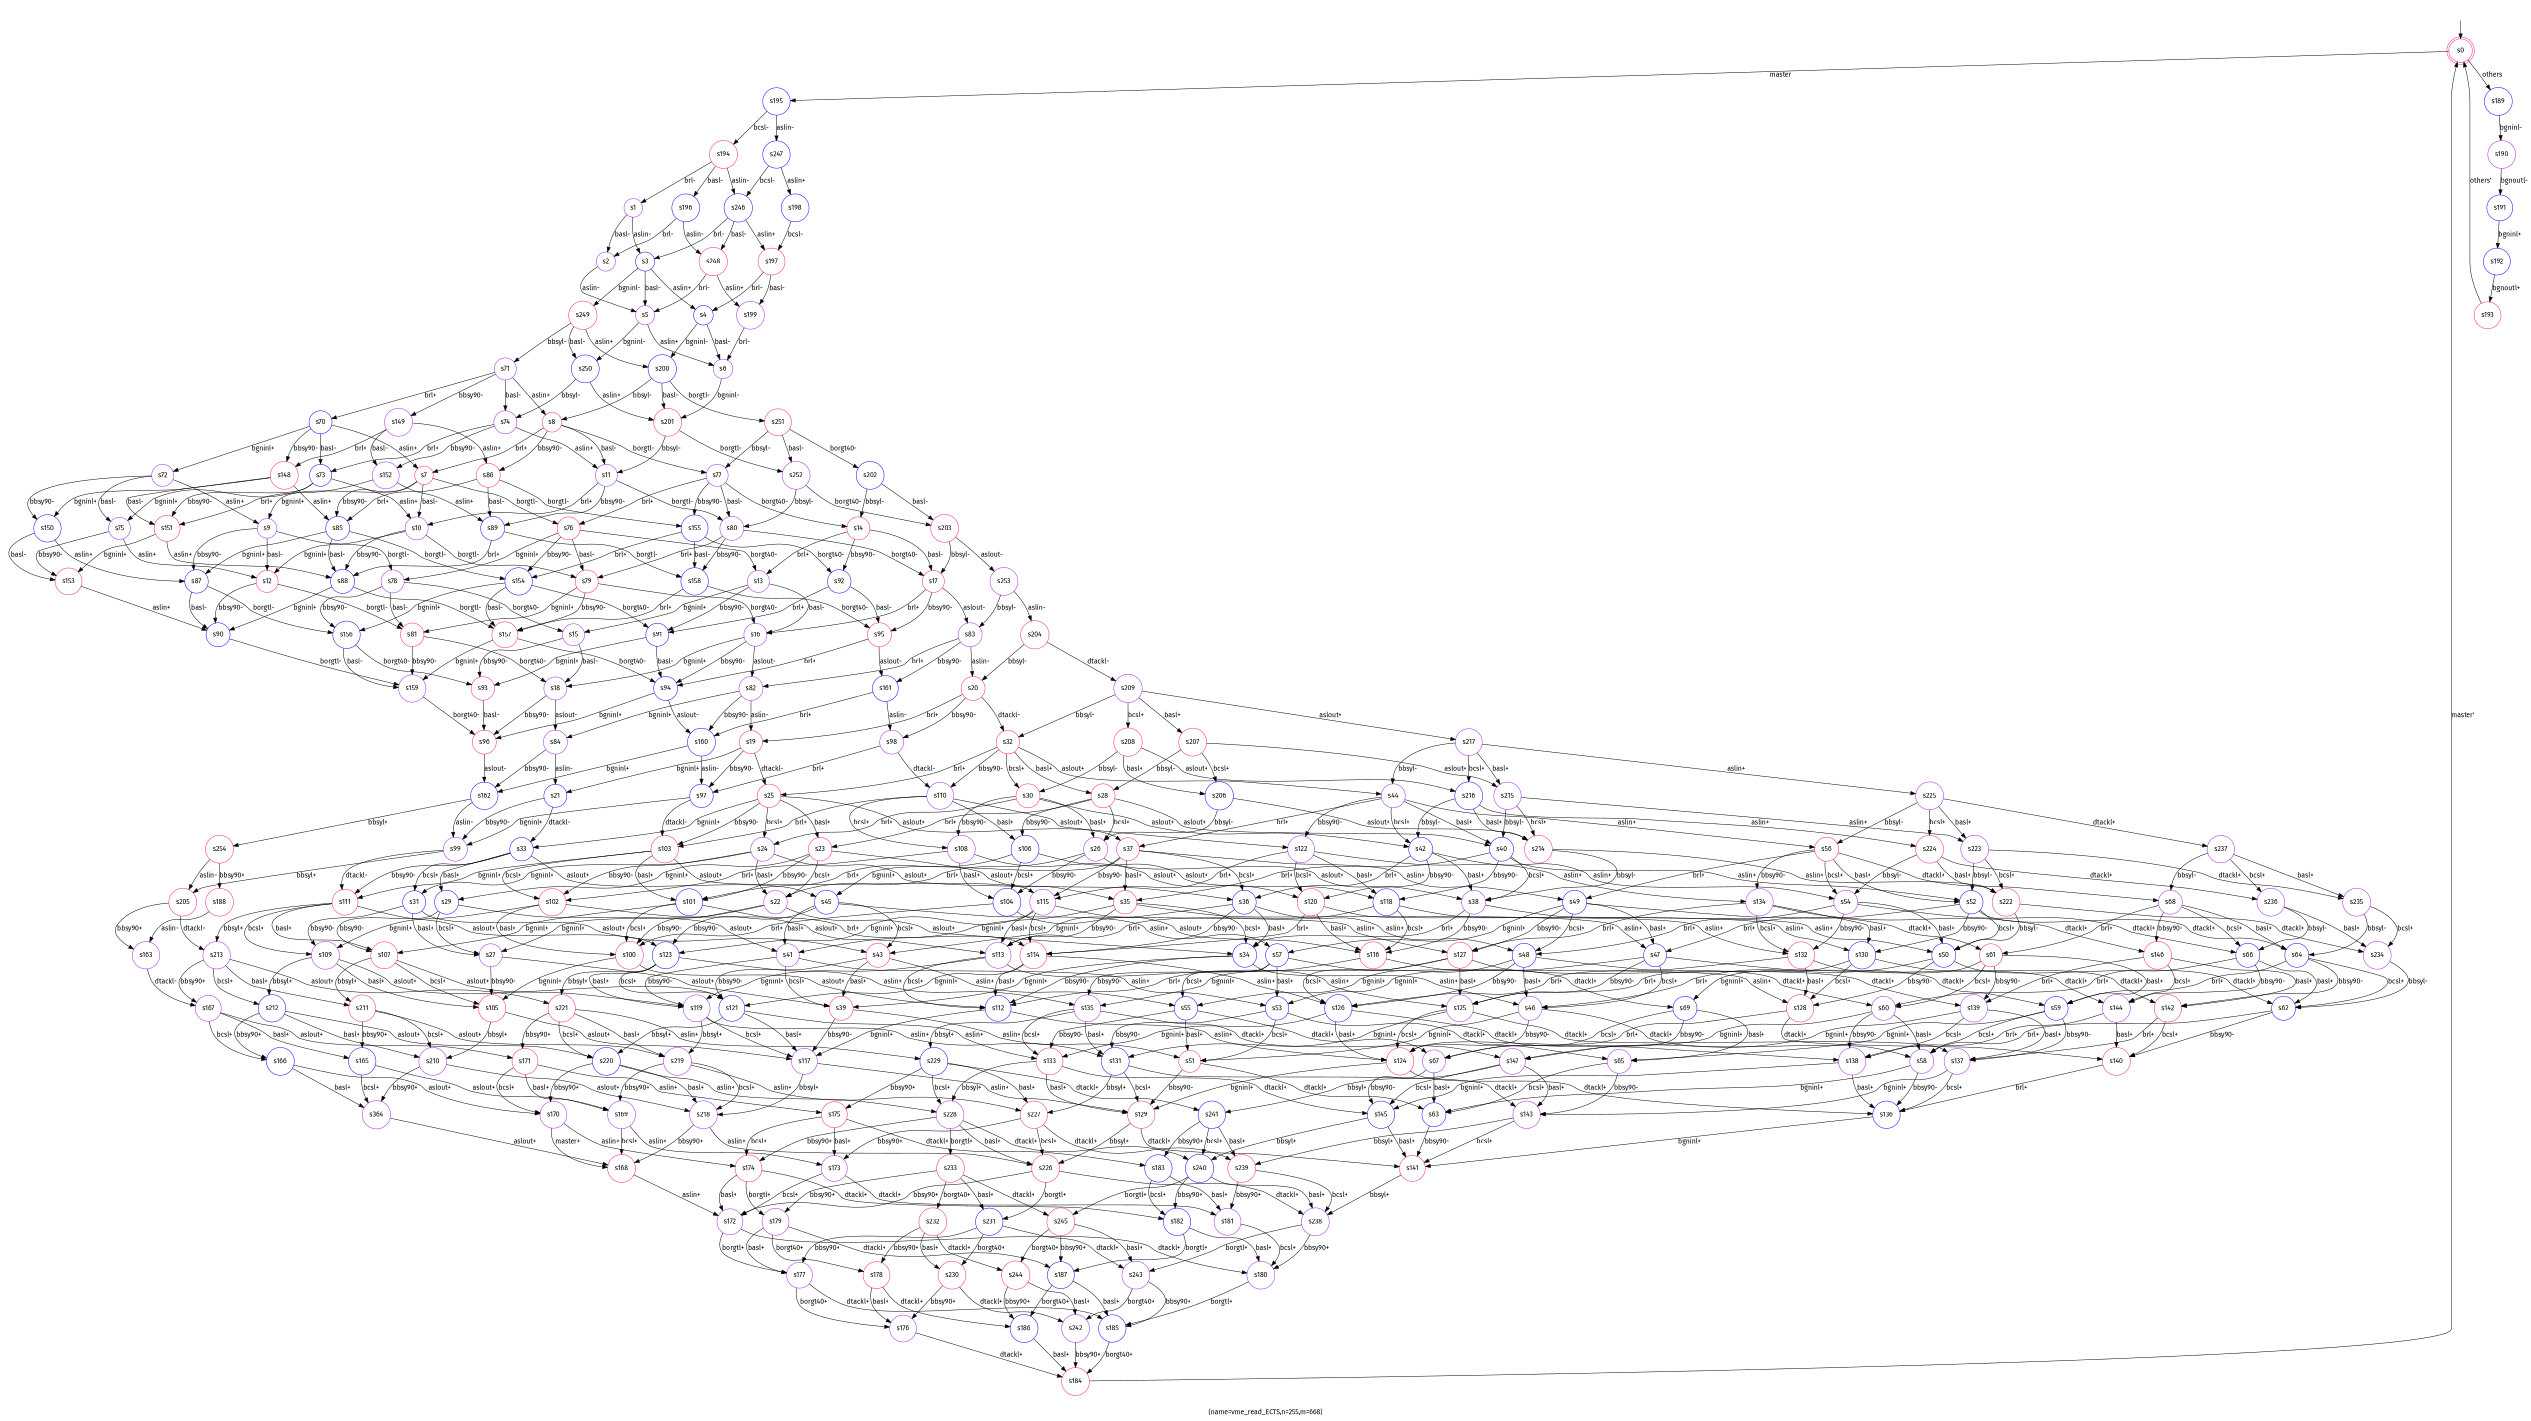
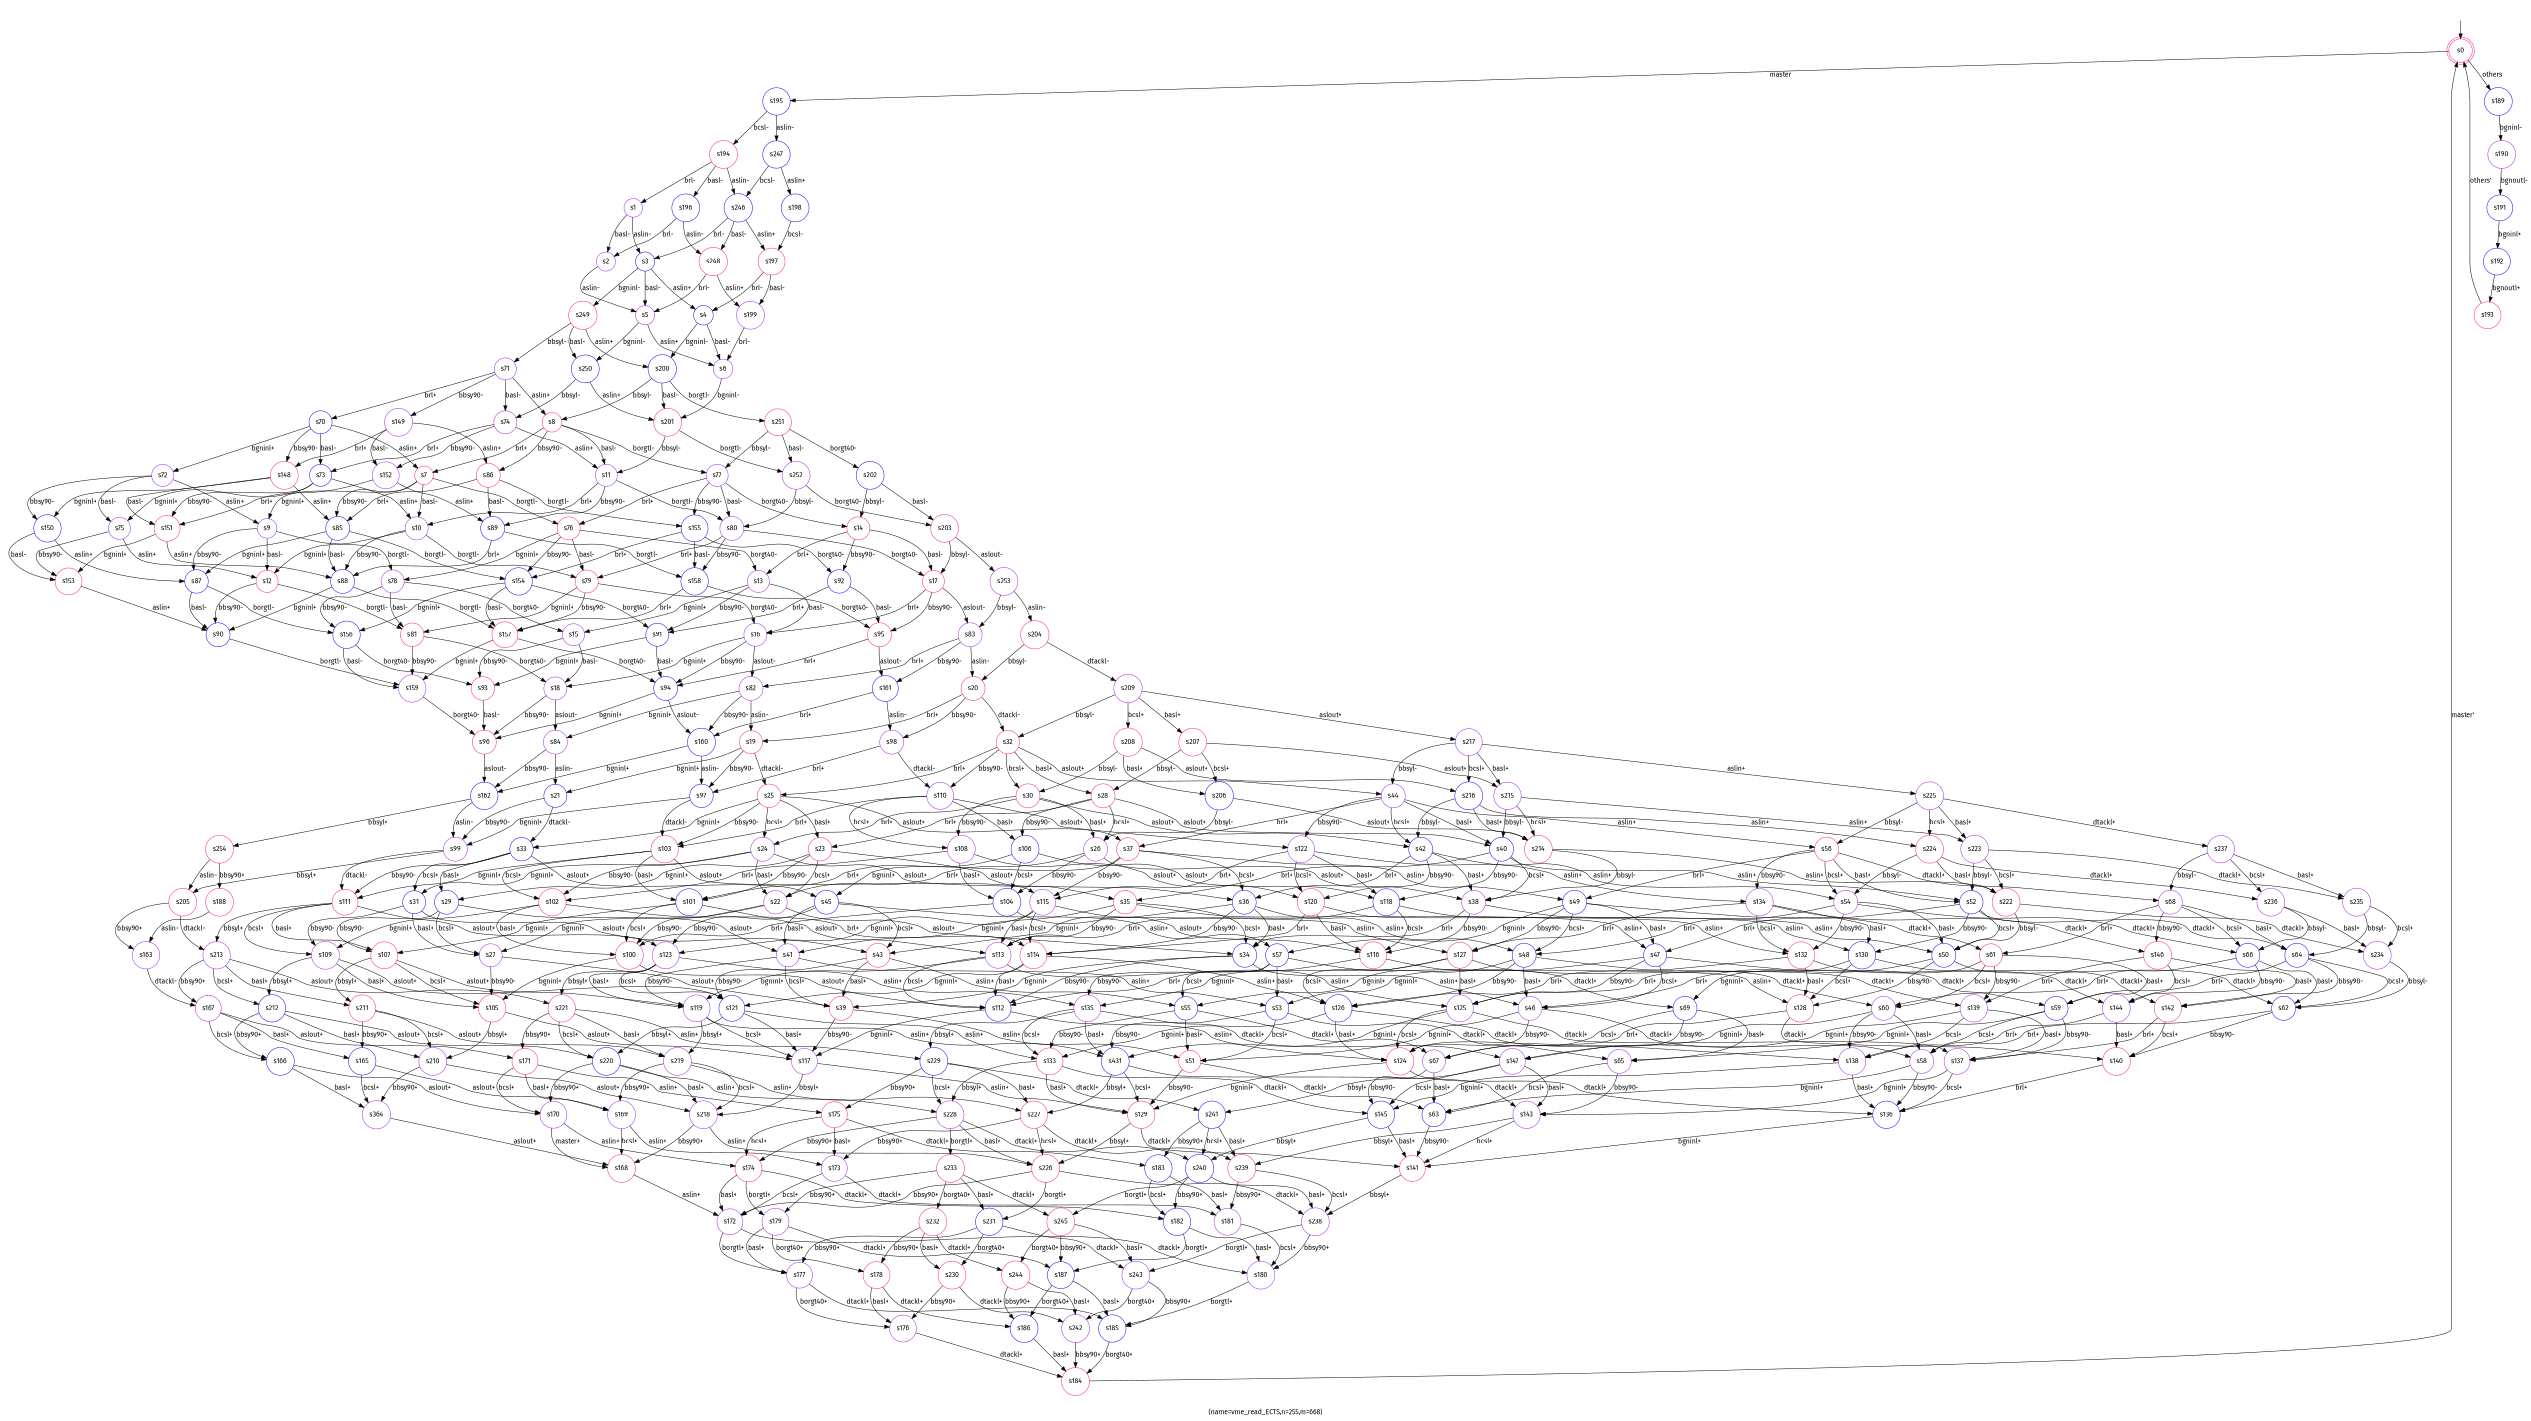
edge "s37" -> "s35": removed, label "basl+"
node "s123": color blue -> purple
node "s131": label "s131" -> "s431"
